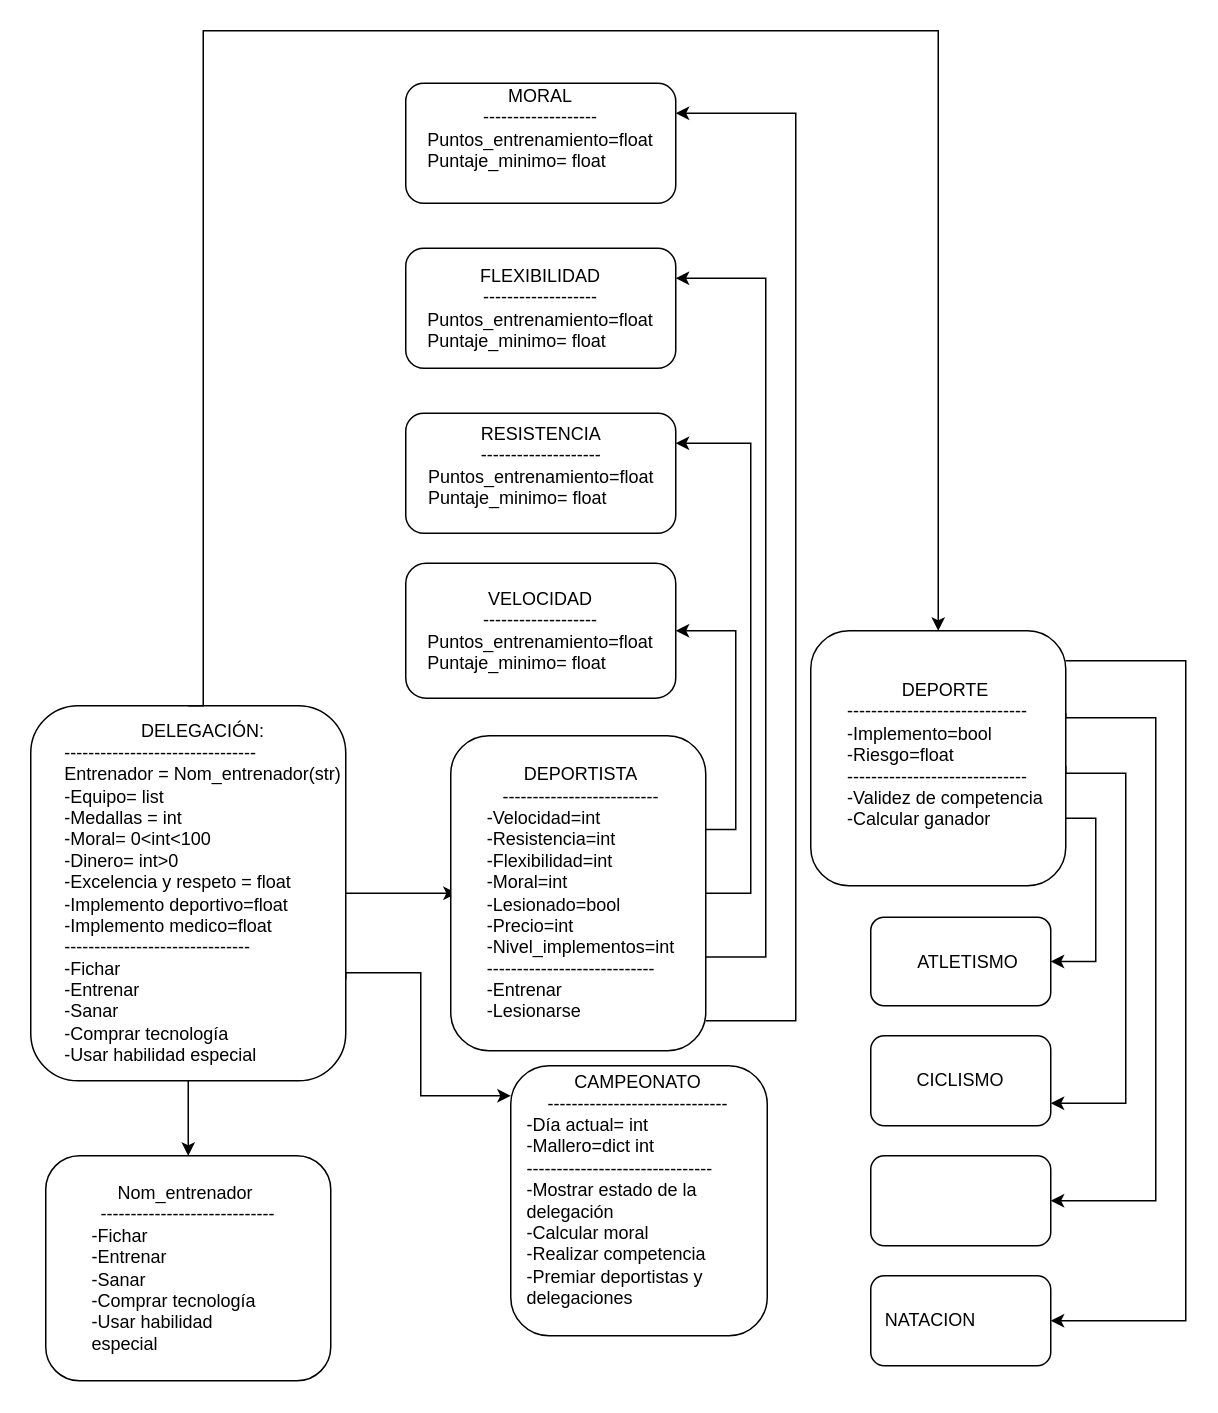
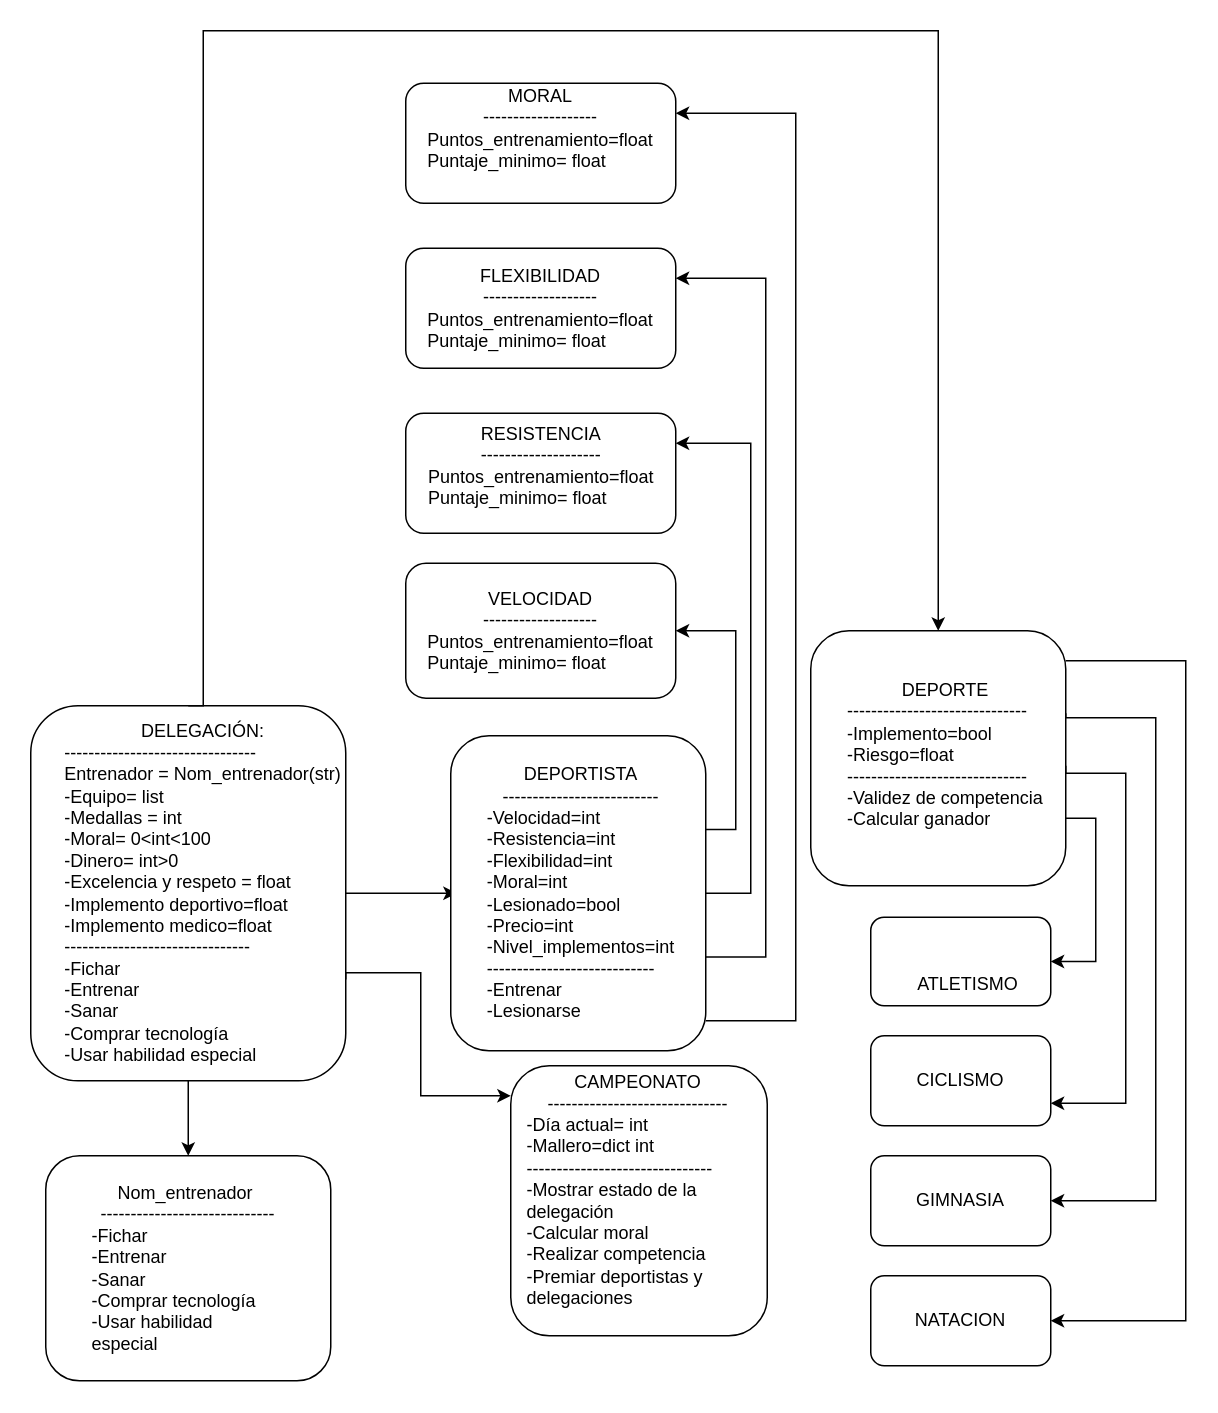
node "ATLETISMO": moved (968, 962) -> (968, 984)
node "GIMNASIA": added
node "NATACION": moved (931, 1321) -> (961, 1321)
